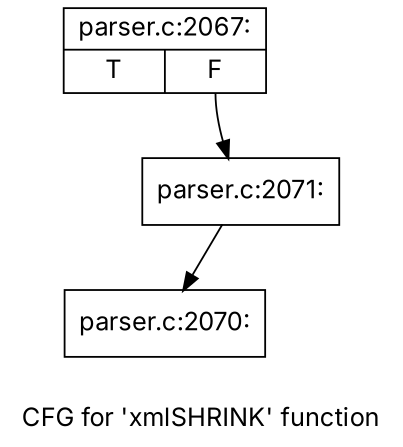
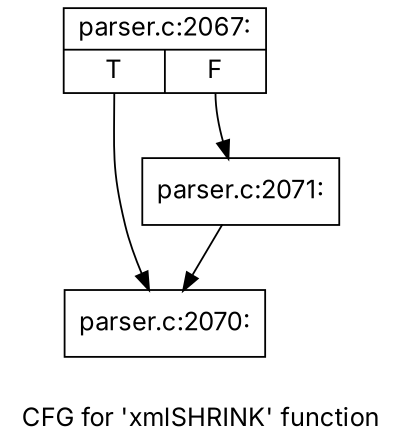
edge "parser.c:2067:" -> "parser.c:2070:": added
